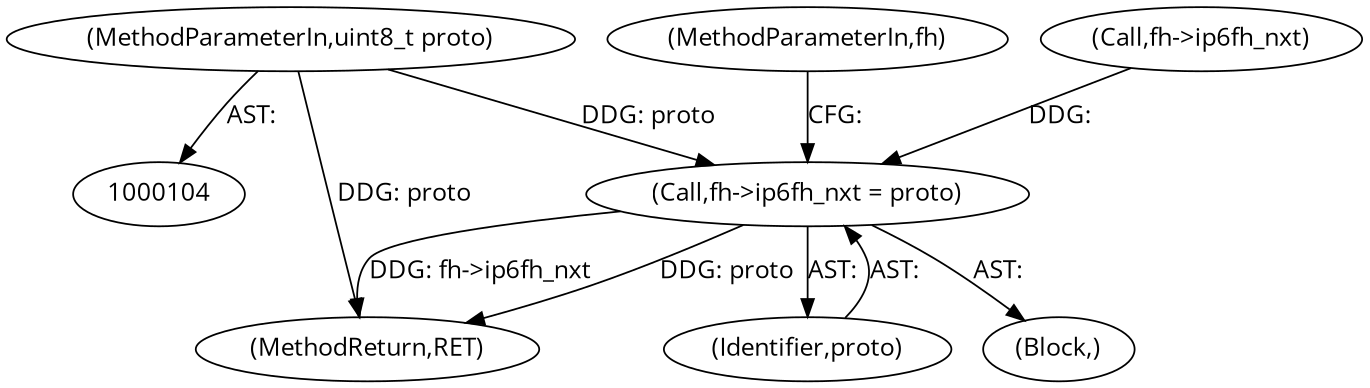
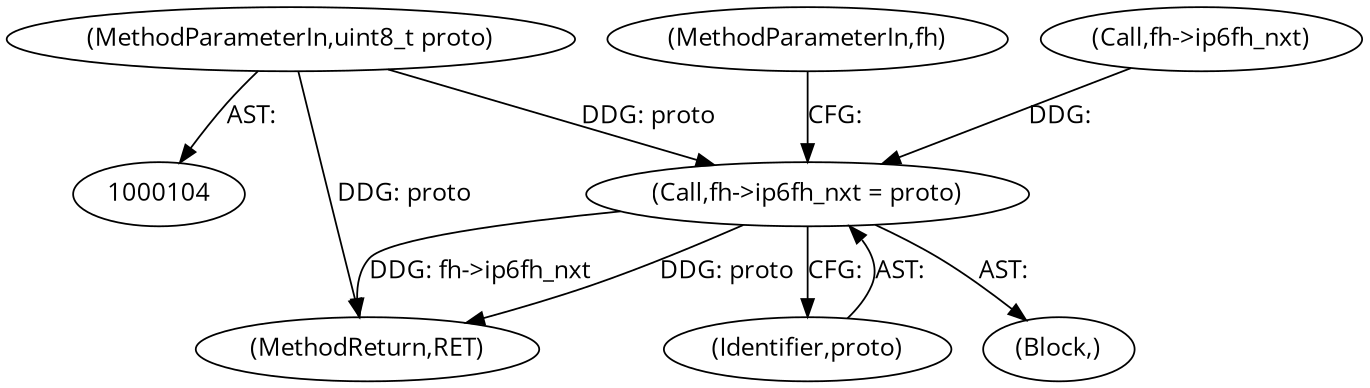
edge "(Call,fh->ip6fh_nxt = proto)" -> "(Identifier,proto)": label "AST: " -> "CFG: "
